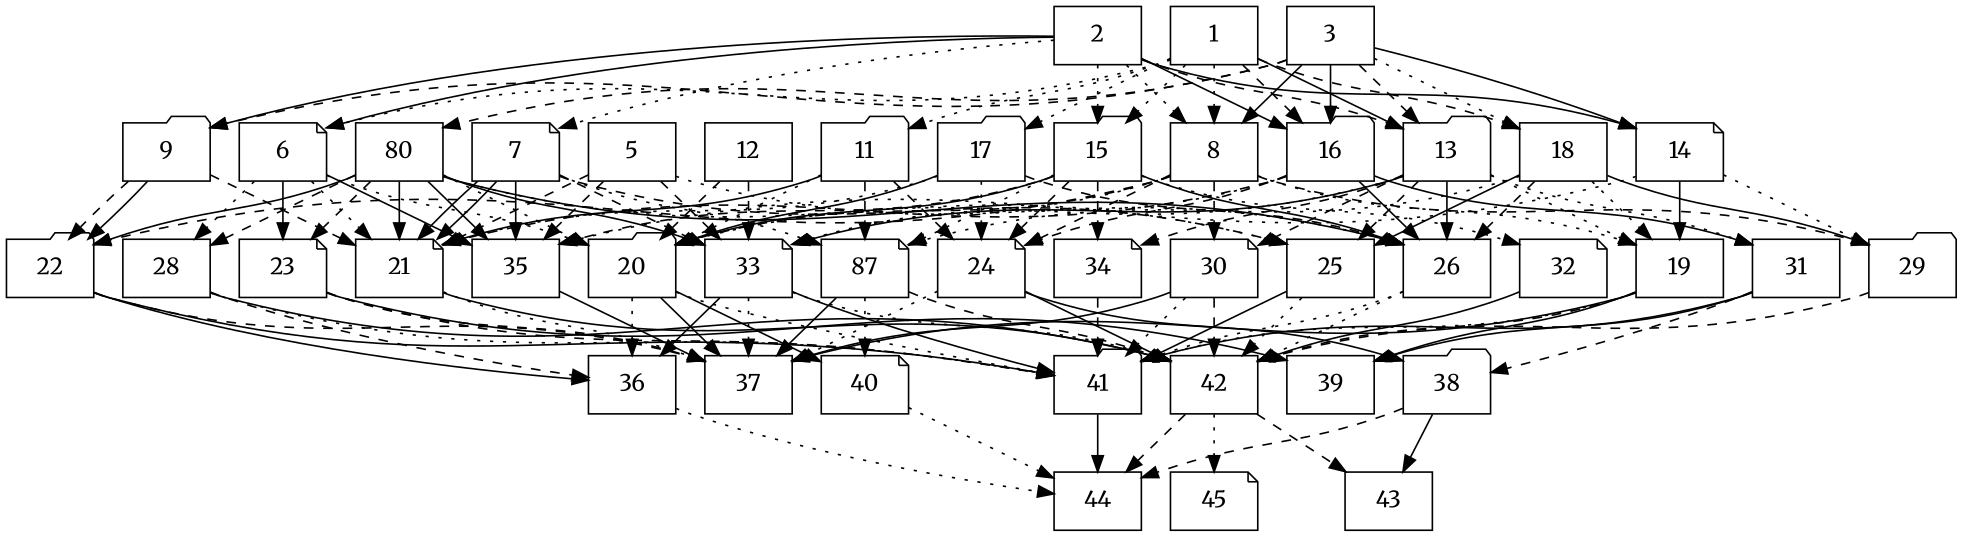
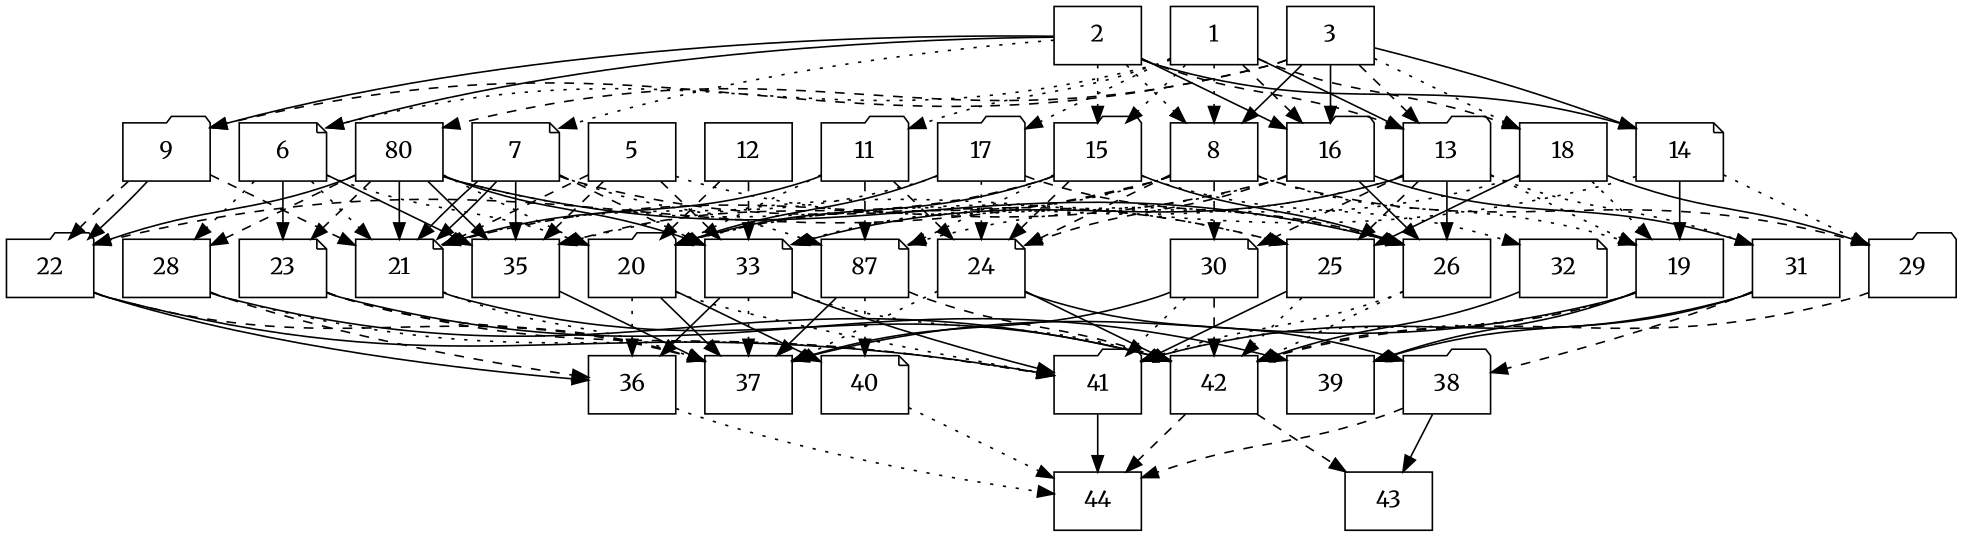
edge "18" -> "26": removed
node "34": removed
node "45": removed
